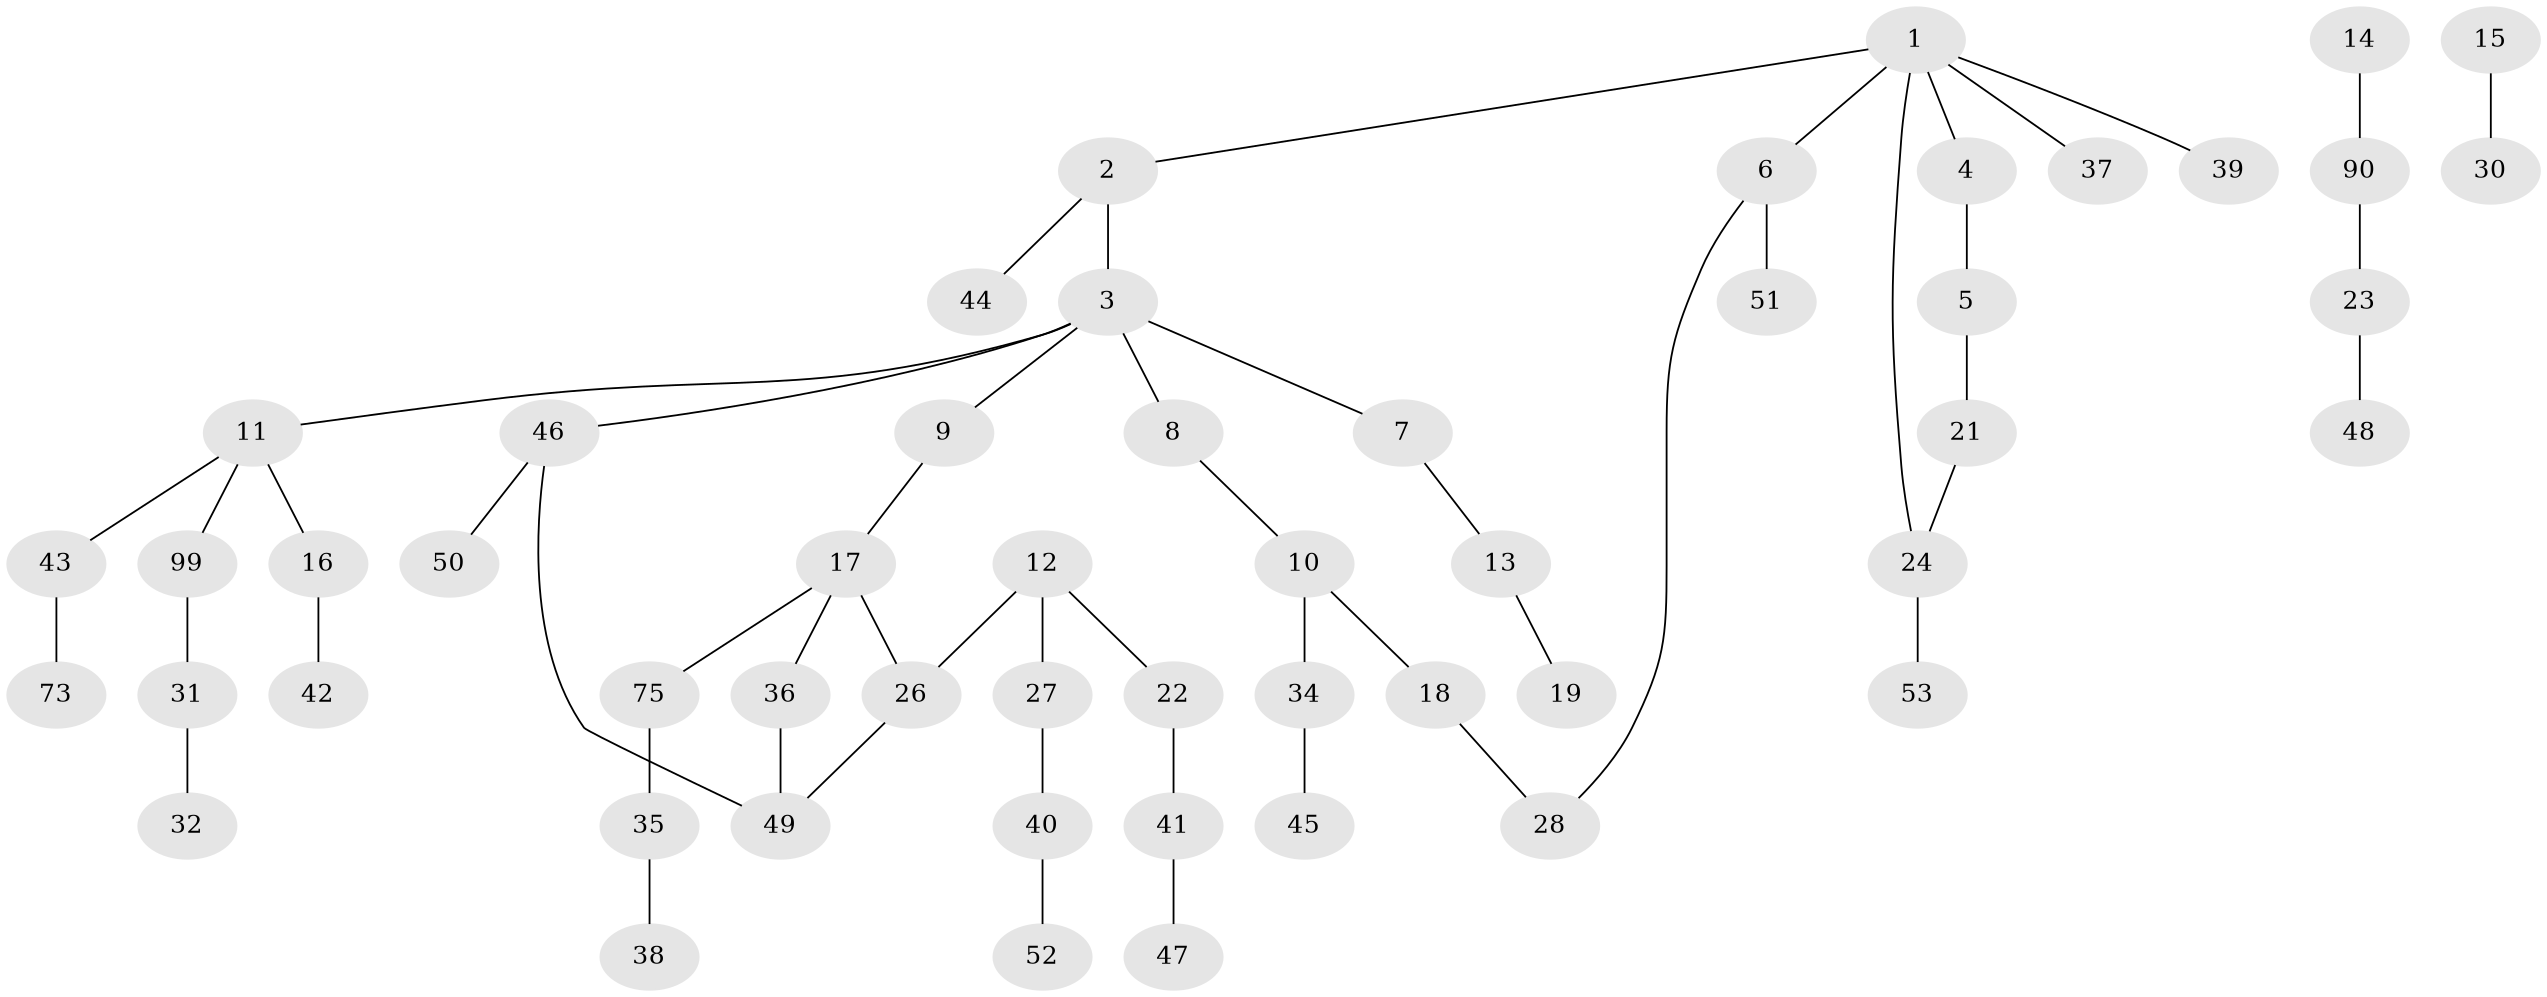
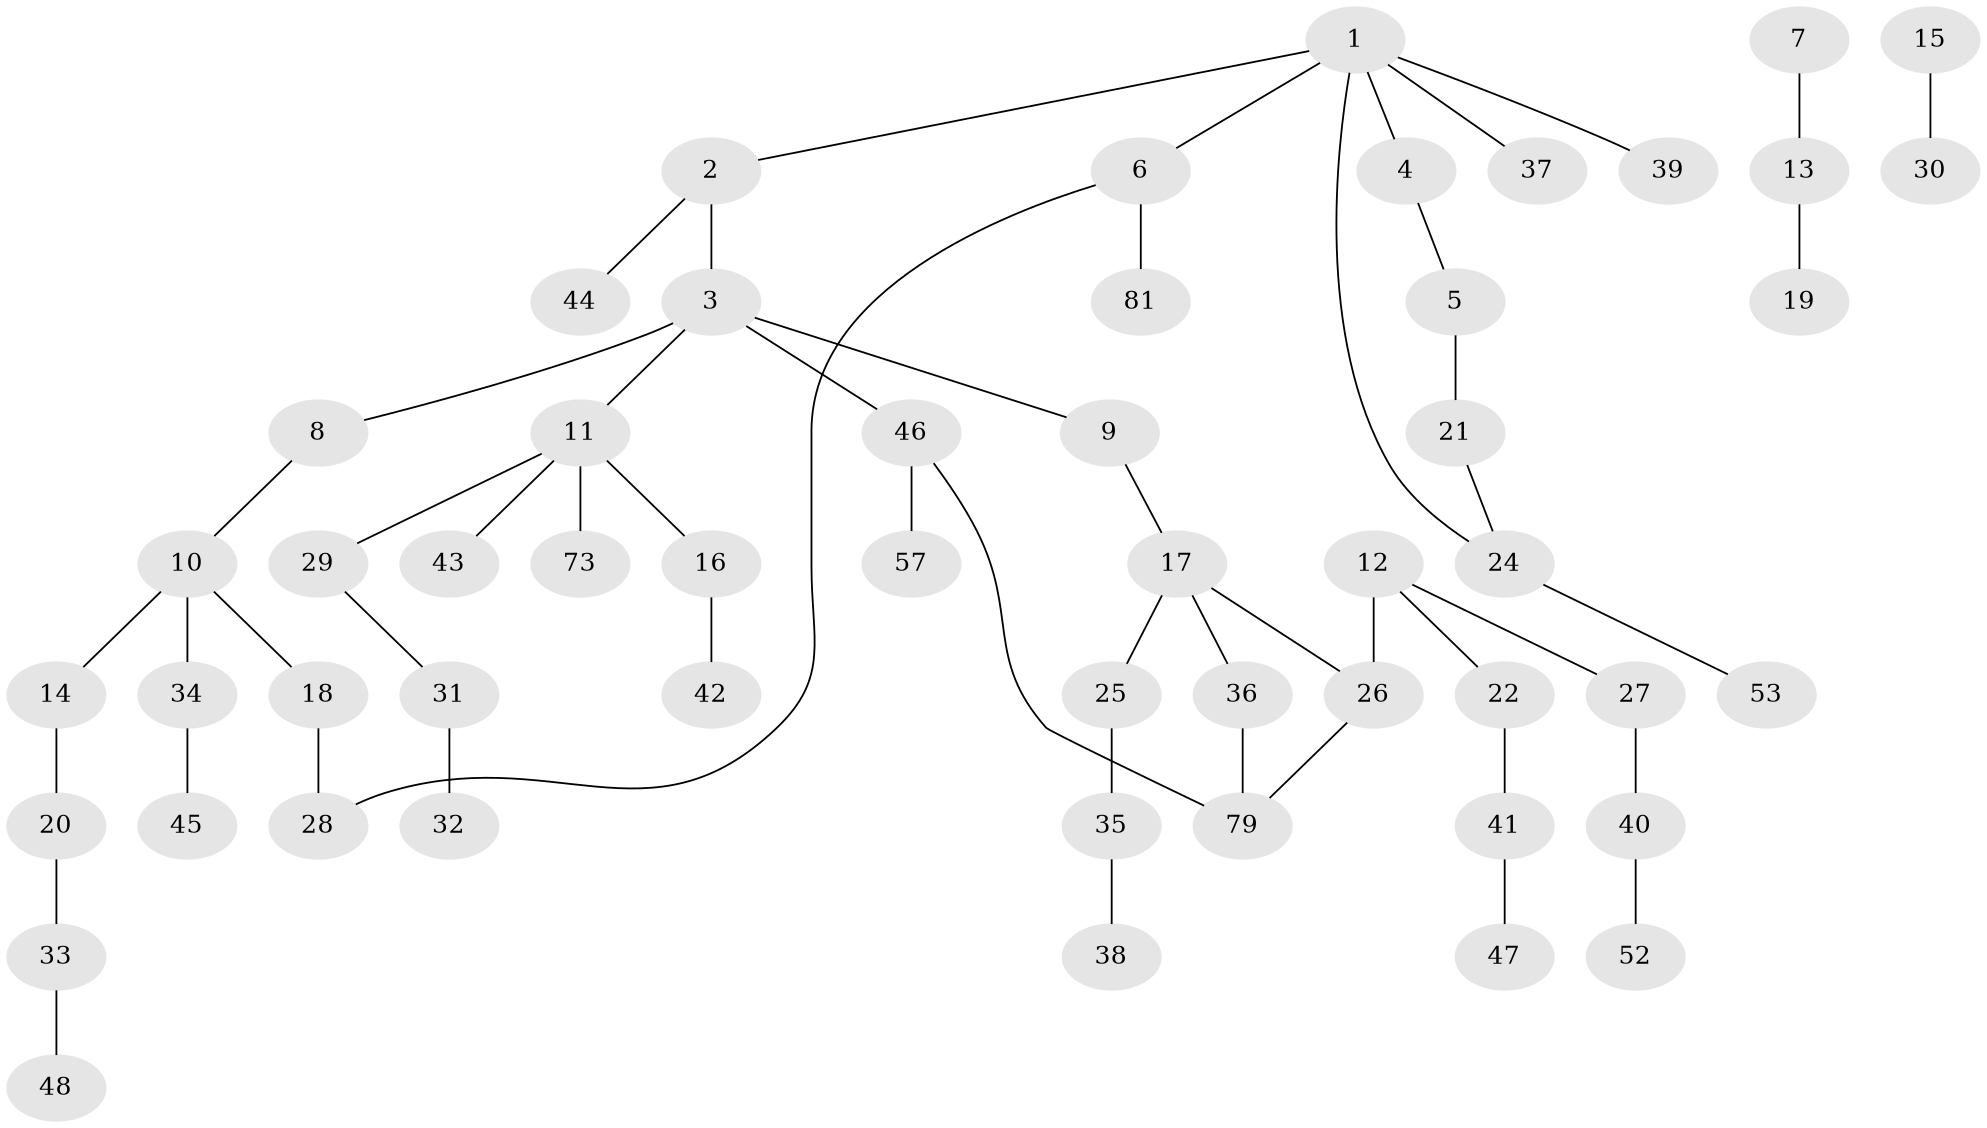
node "90": label "90" -> "20"
node "51": label "51" -> "81"
node "23": label "23" -> "33"
edge "3" -- "7": removed
node "99": label "99" -> "29"
node "50": label "50" -> "57"
edge "10" -- "14": added
edge "43" -- "73": now "11" -- "73"
node "75": label "75" -> "25"
node "49": label "49" -> "79"
